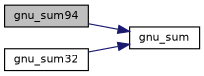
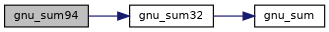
edge "gnu_sum94" -> "gnu_sum": now "gnu_sum94" -> "gnu_sum32"
